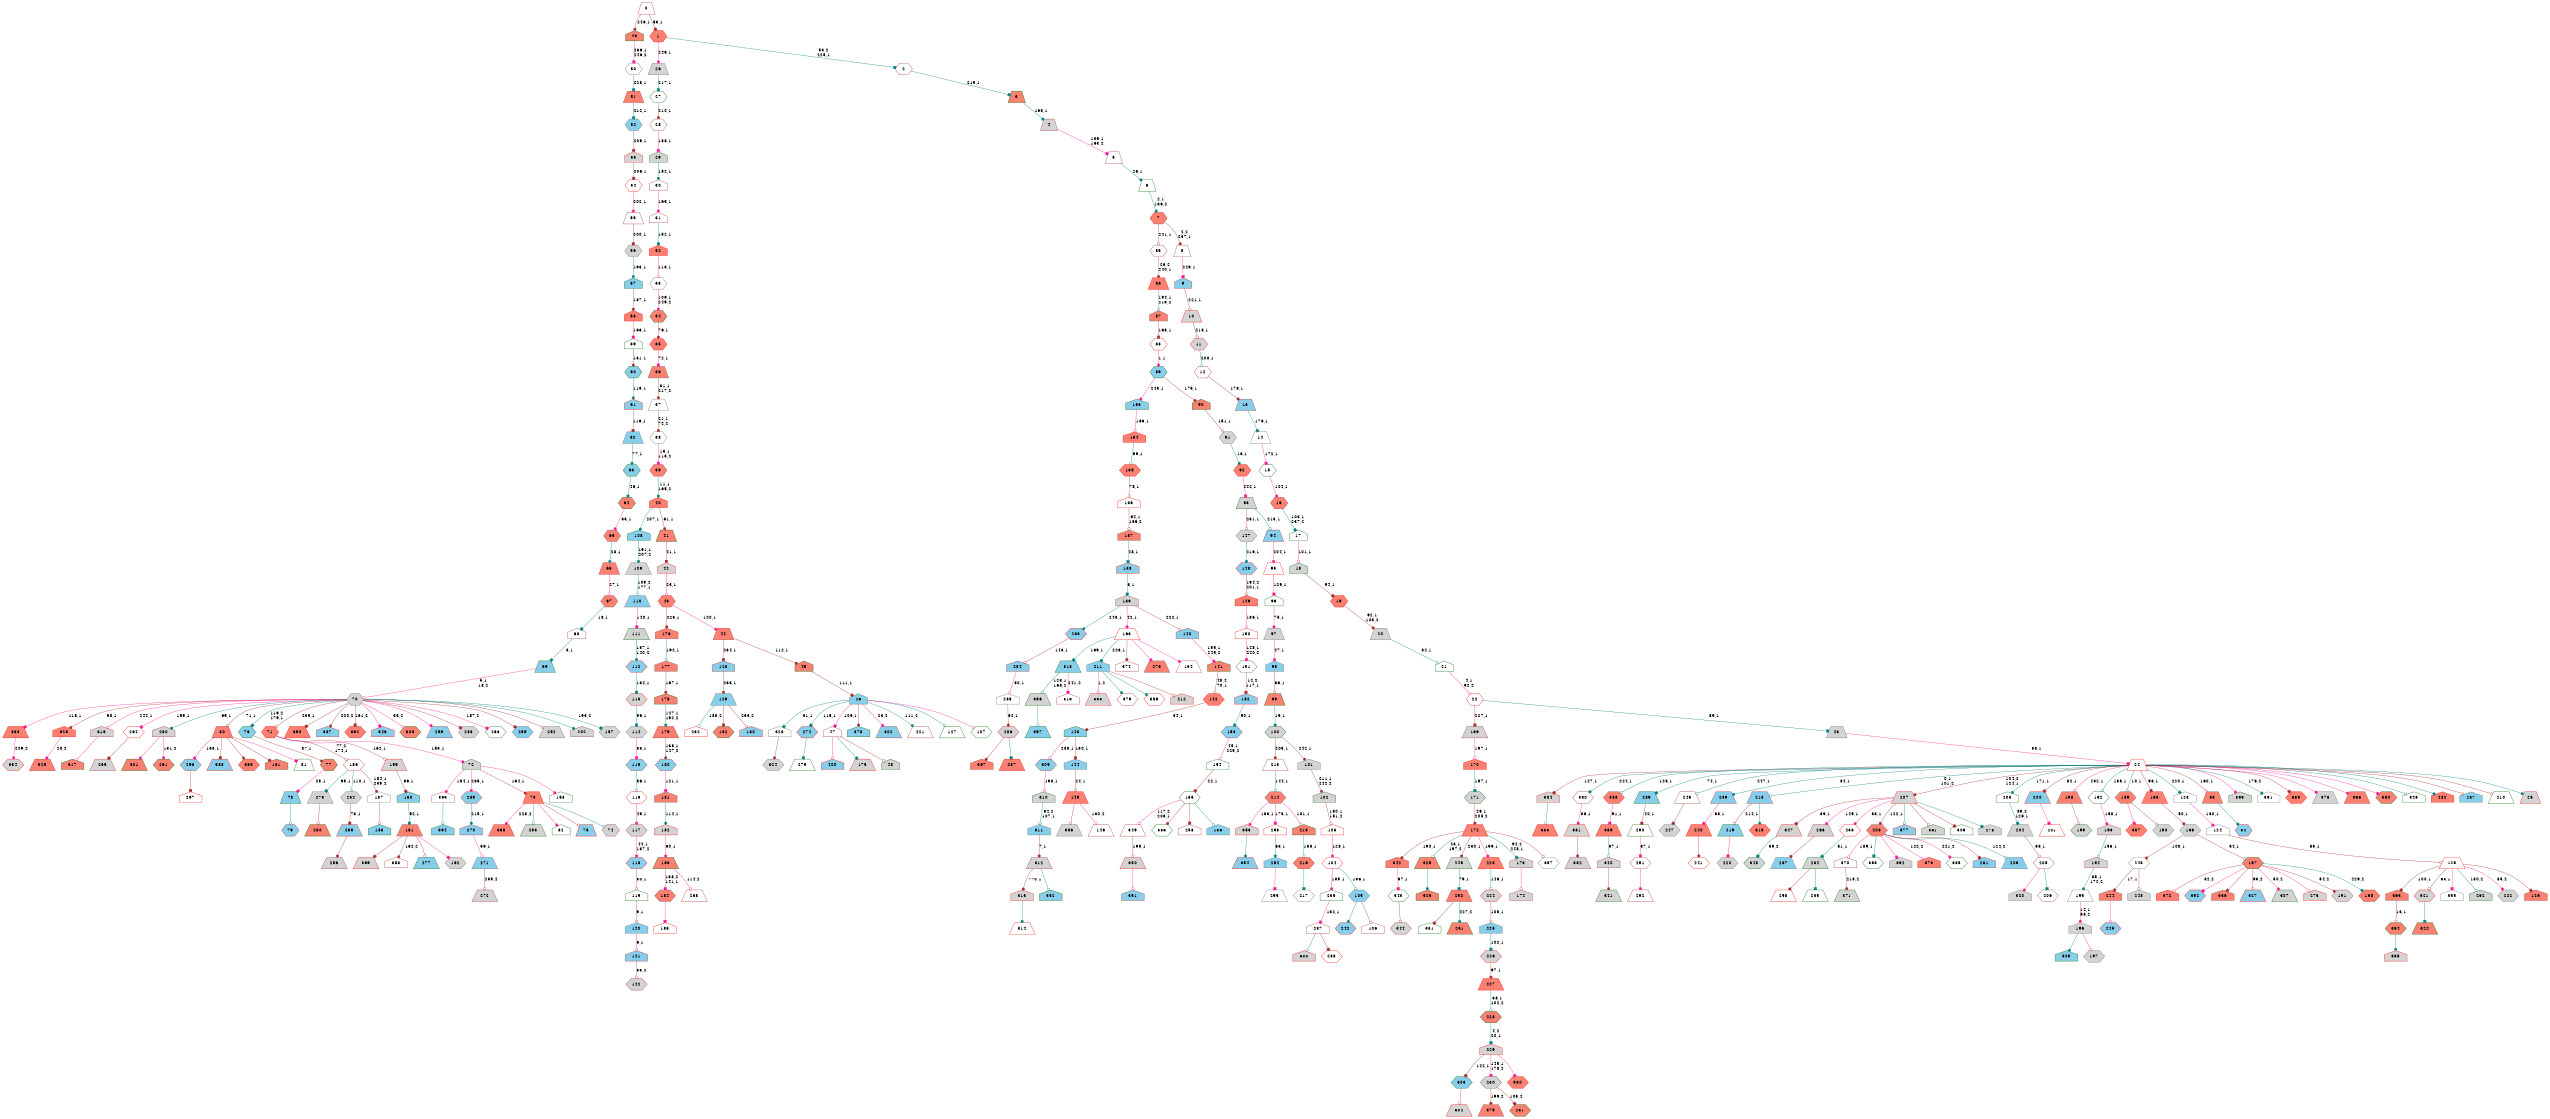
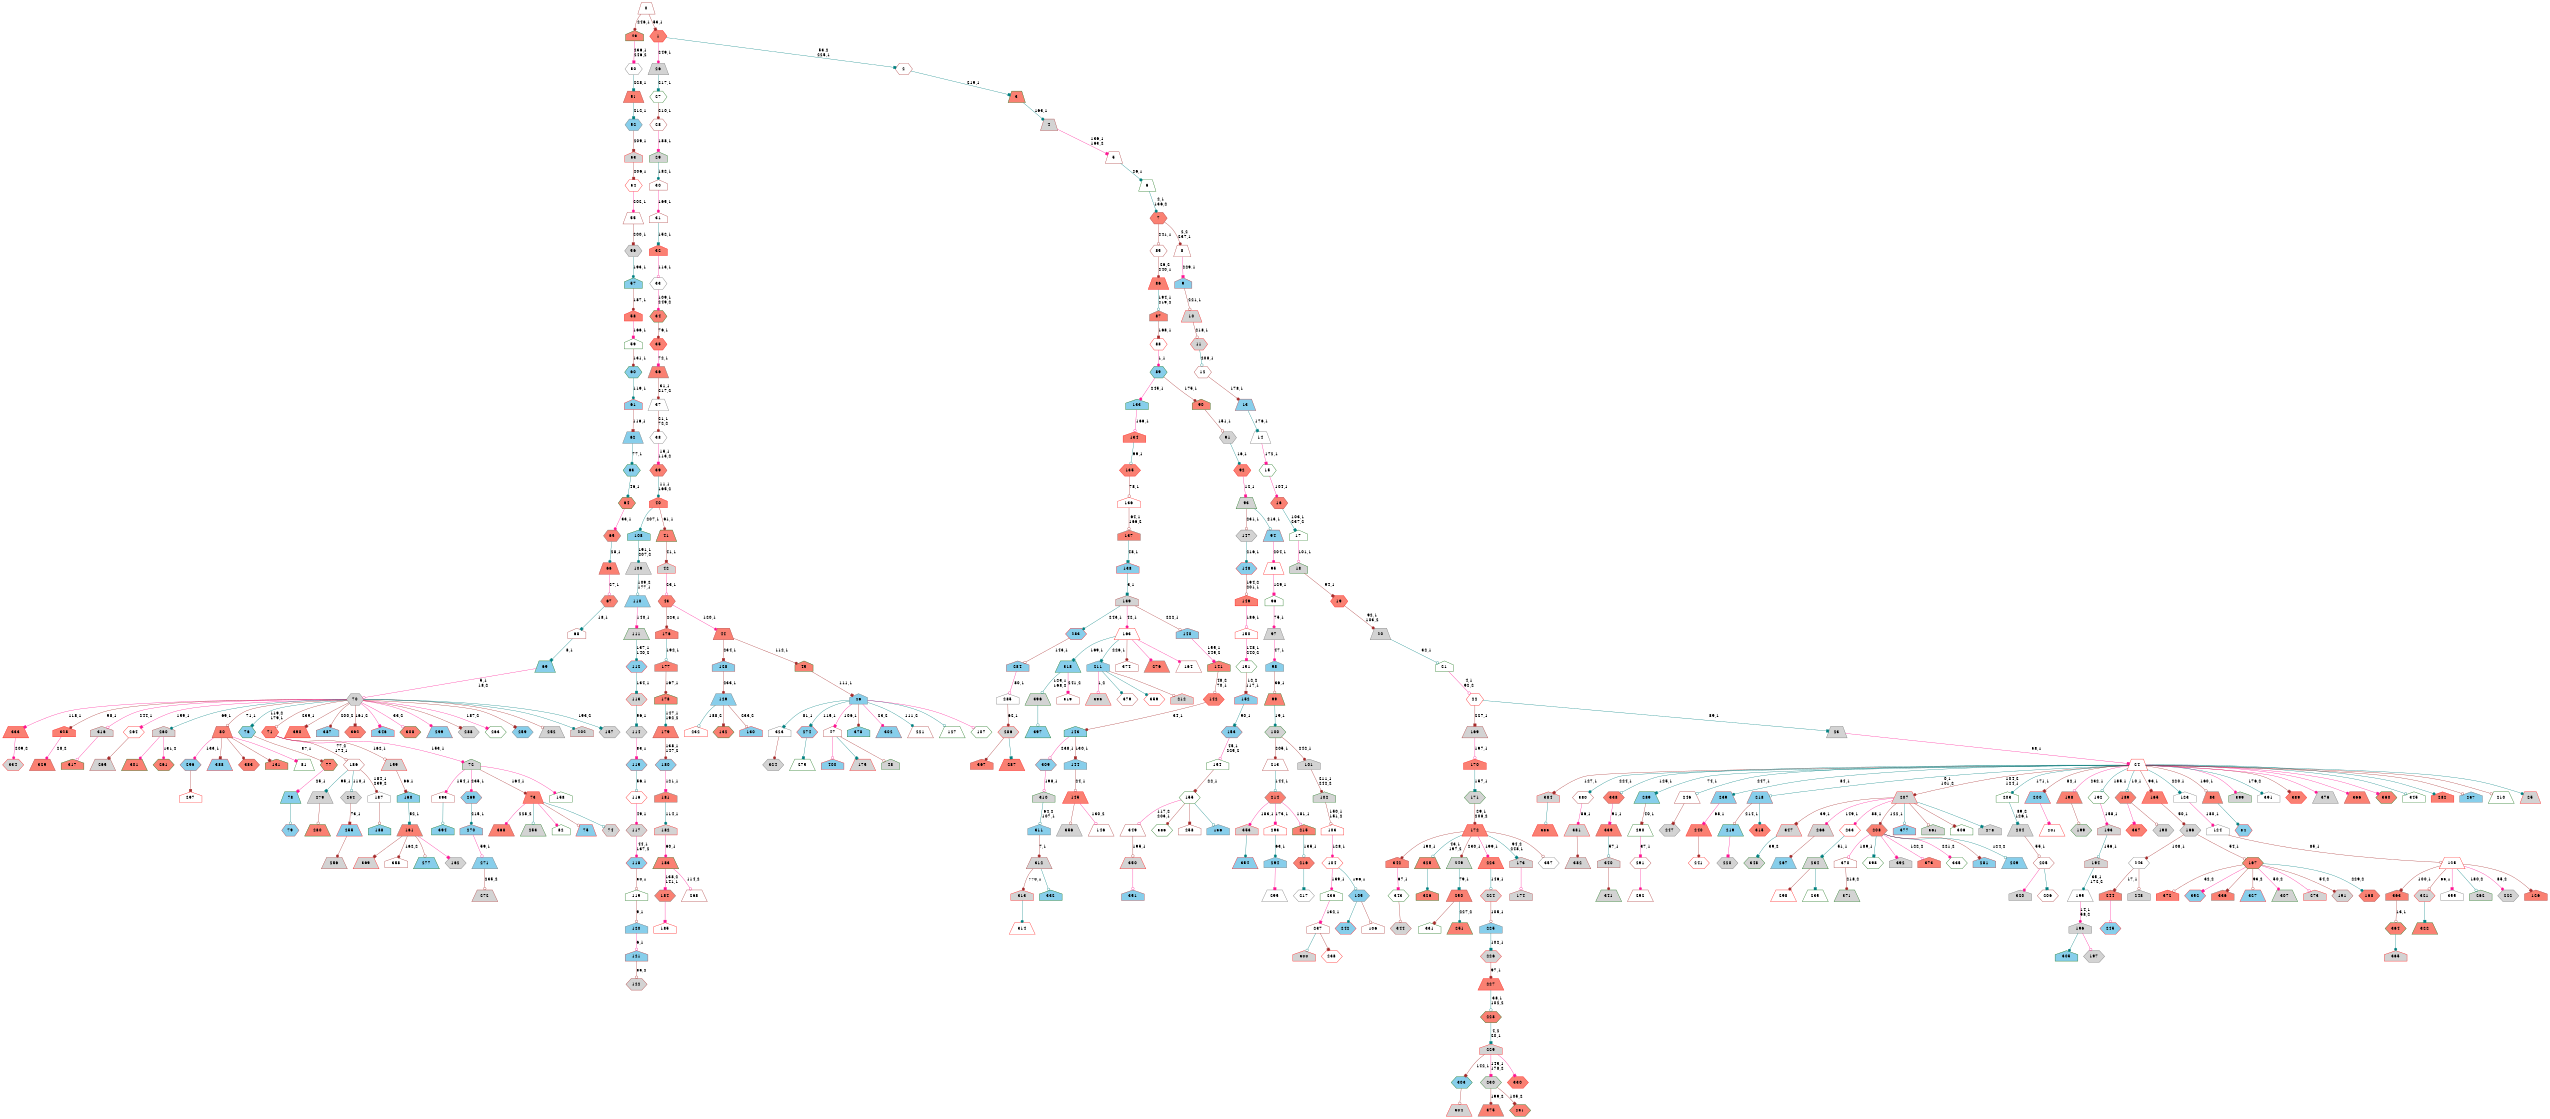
edge "92" -> "93": label "242,1" -> "12,1"
